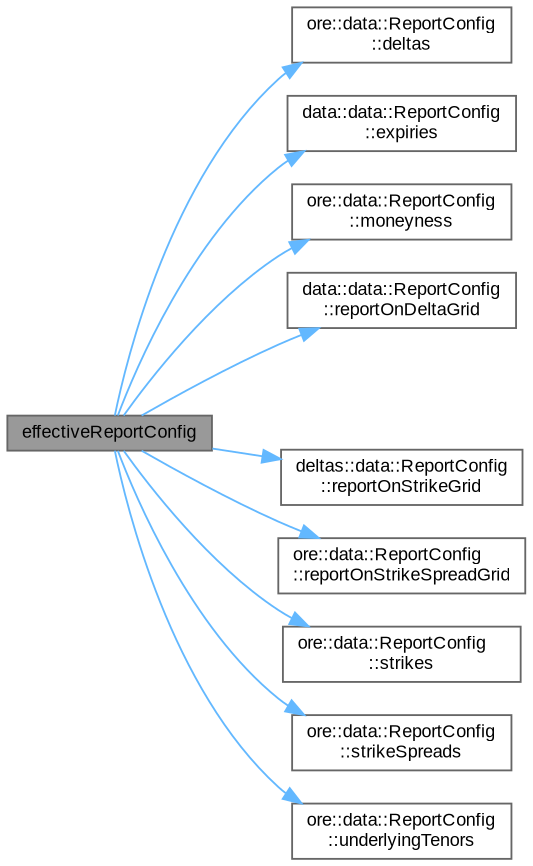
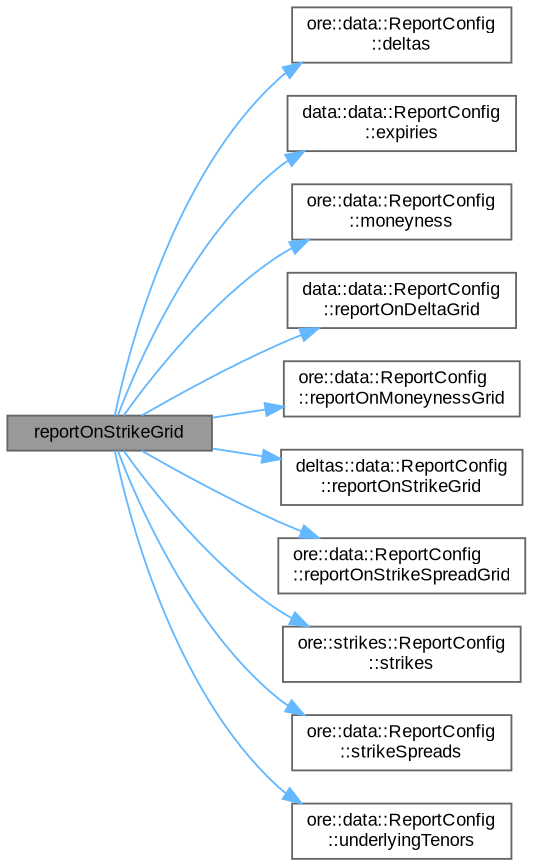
node "ore::data::ReportConfig ::reportOnMoneynessGrid": added
node "effectiveReportConfig": label "effectiveReportConfig" -> "reportOnStrikeGrid"
node "ore::data::ReportConfig ::strikes": label "ore::data::ReportConfig ::strikes" -> "ore::strikes::ReportConfig ::strikes"
